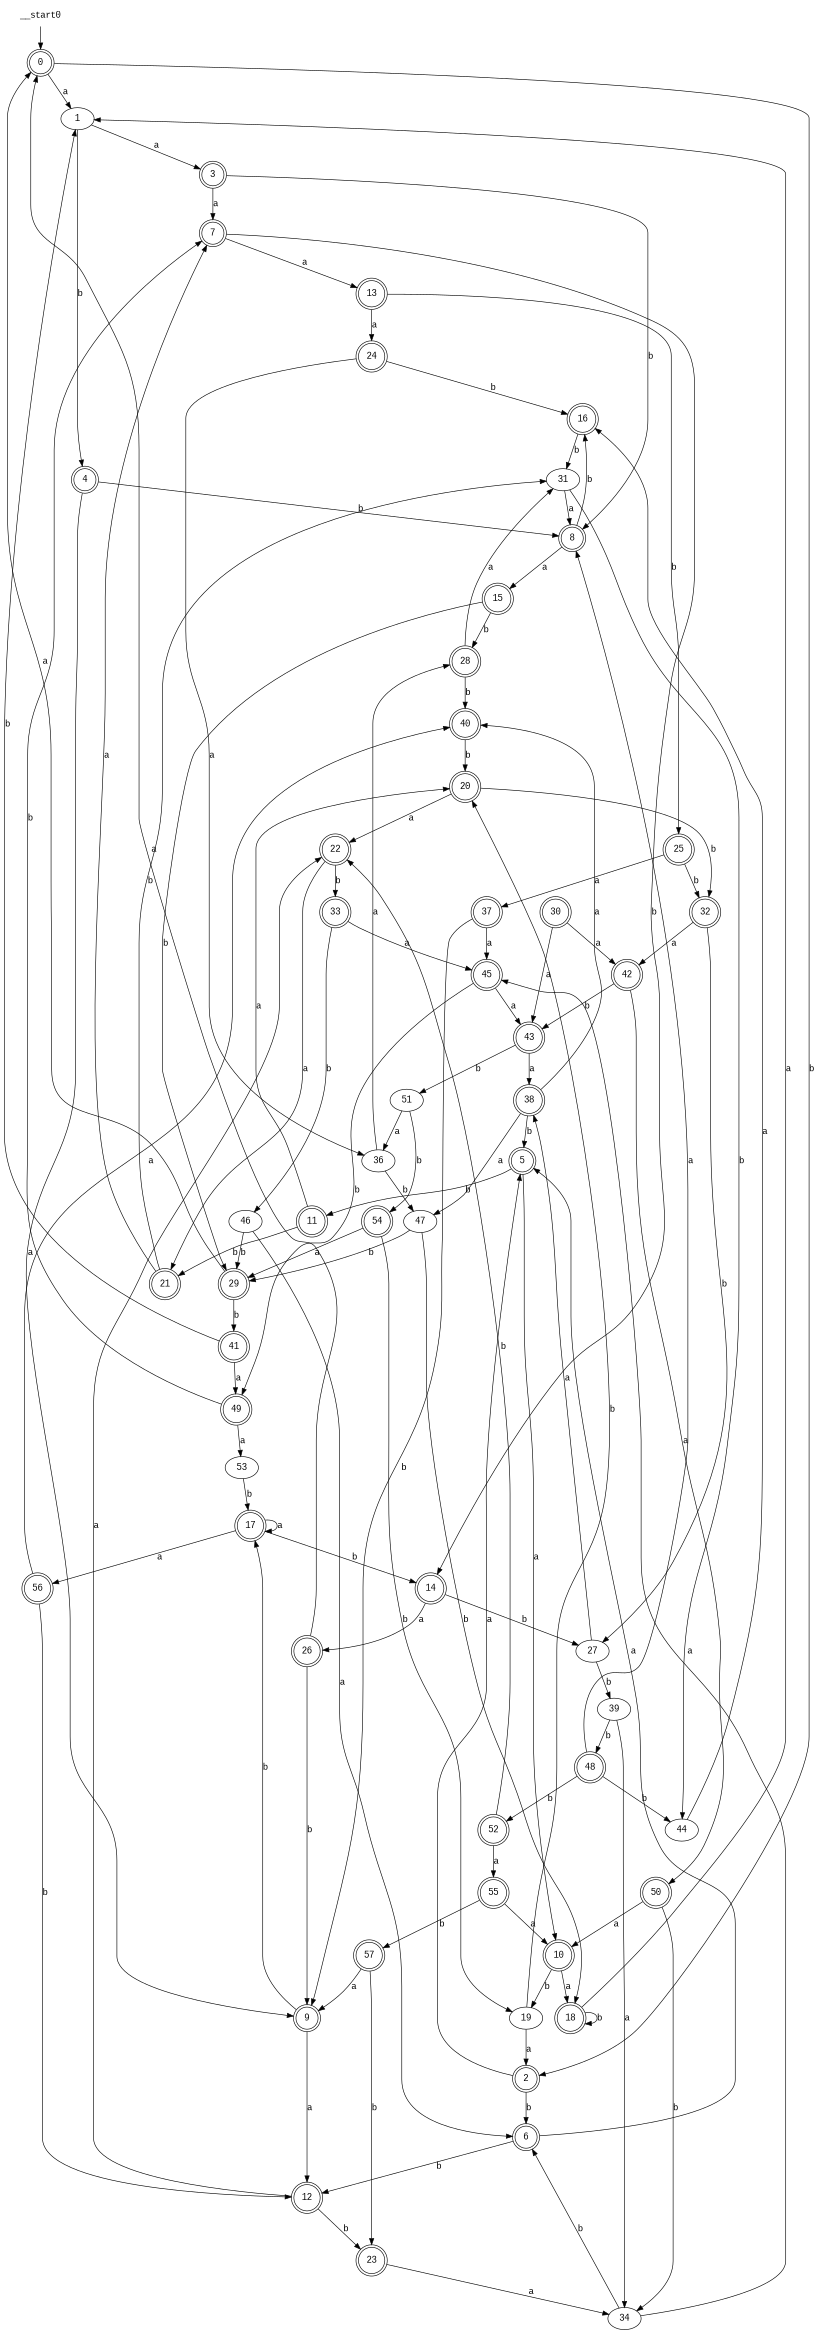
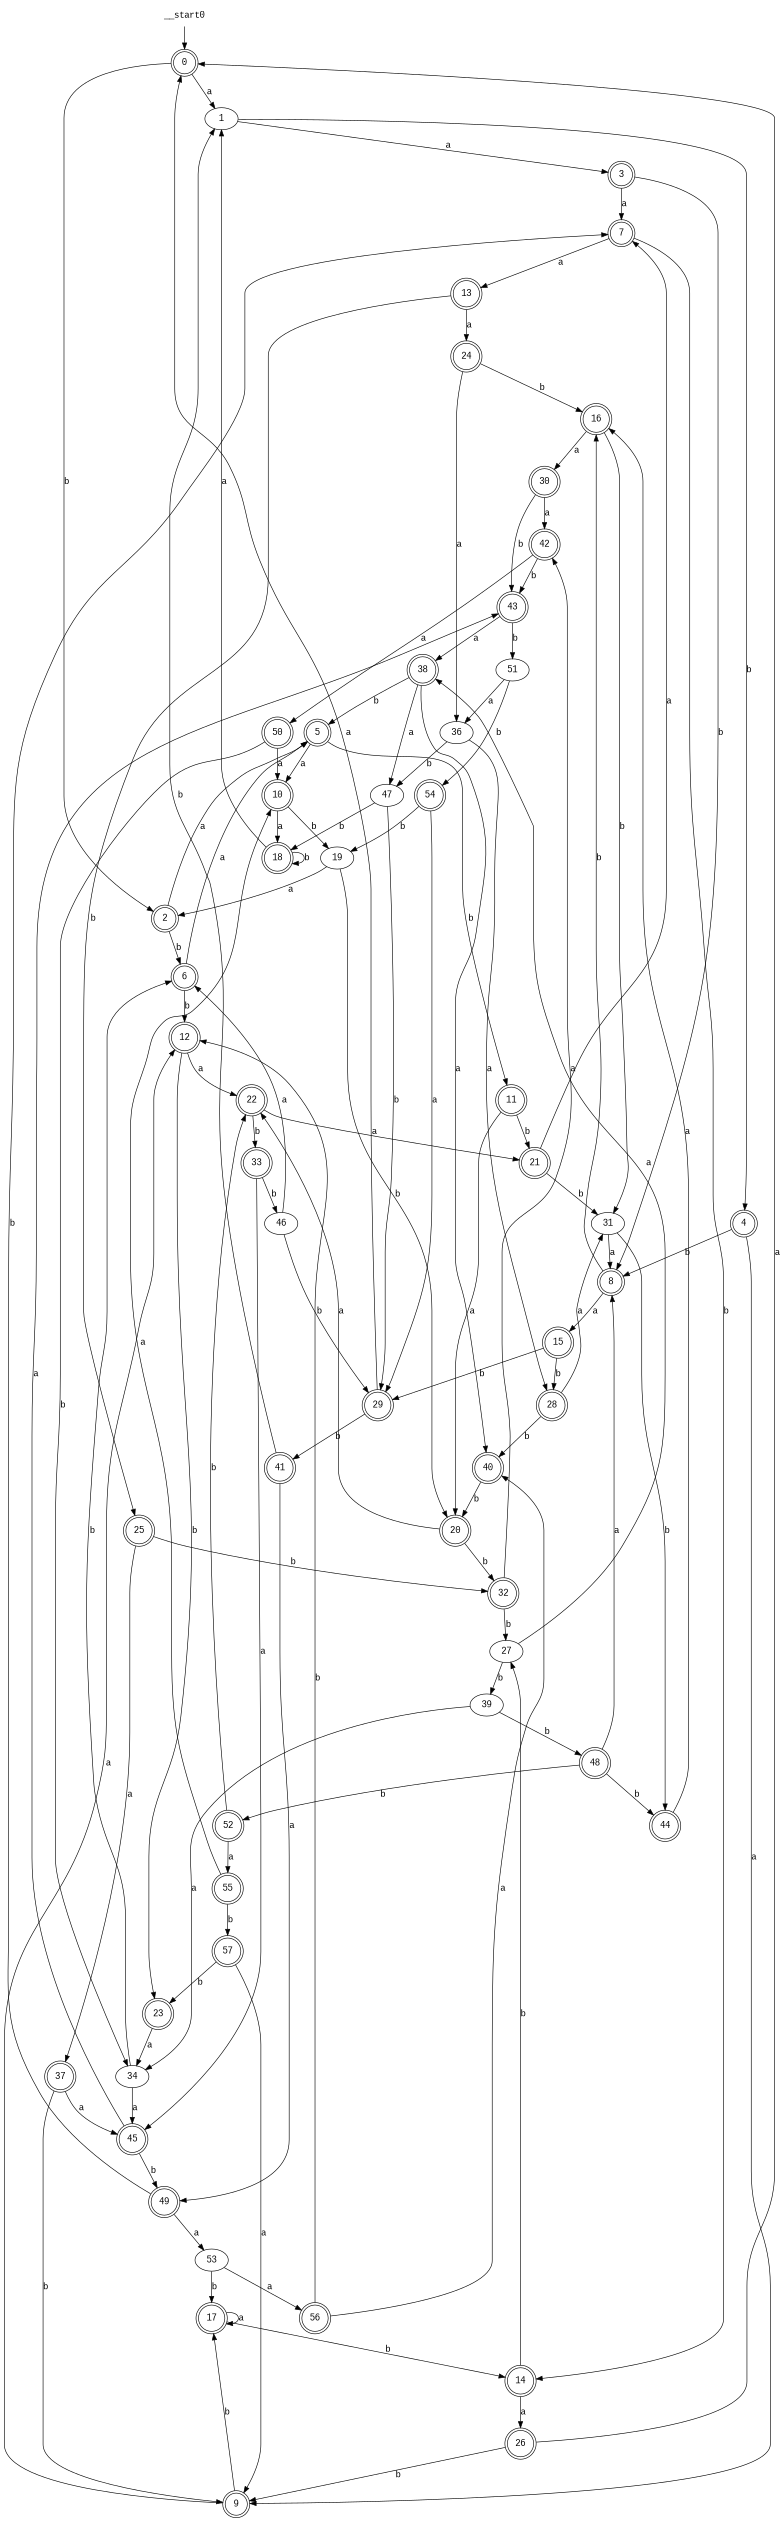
edge "16" -> "30": added, label "a"
edge "30" -> "43": label "a" -> "b"
edge "17" -> "56": now "53" -> "56"
node "44": shape ellipse -> doublecircle
